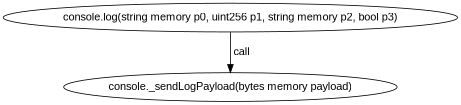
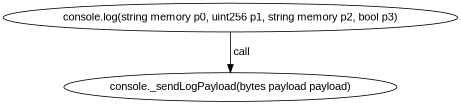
node "console._sendLogPayload(bytes memory payload)": label "console._sendLogPayload(bytes memory payload)" -> "console._sendLogPayload(bytes payload payload)"
